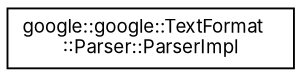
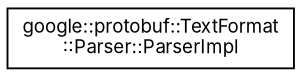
node "google::google::TextFormat ::Parser::ParserImpl": label "google::google::TextFormat ::Parser::ParserImpl" -> "google::protobuf::TextFormat ::Parser::ParserImpl"
